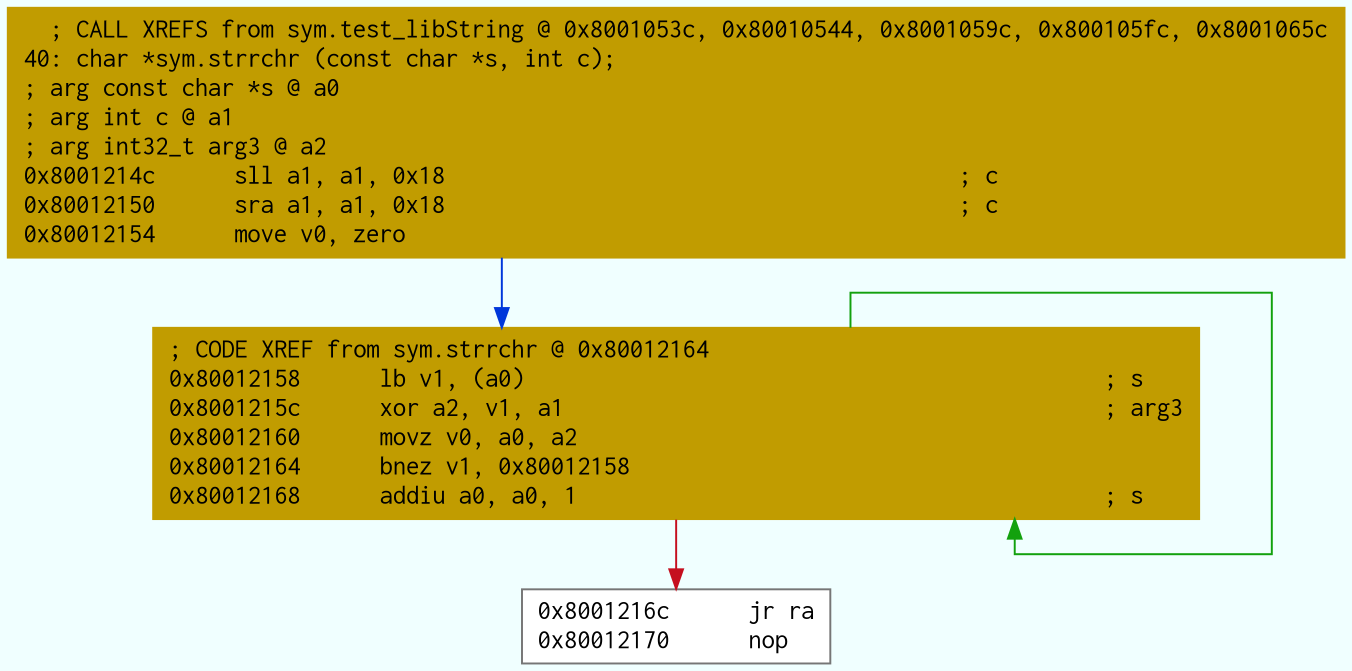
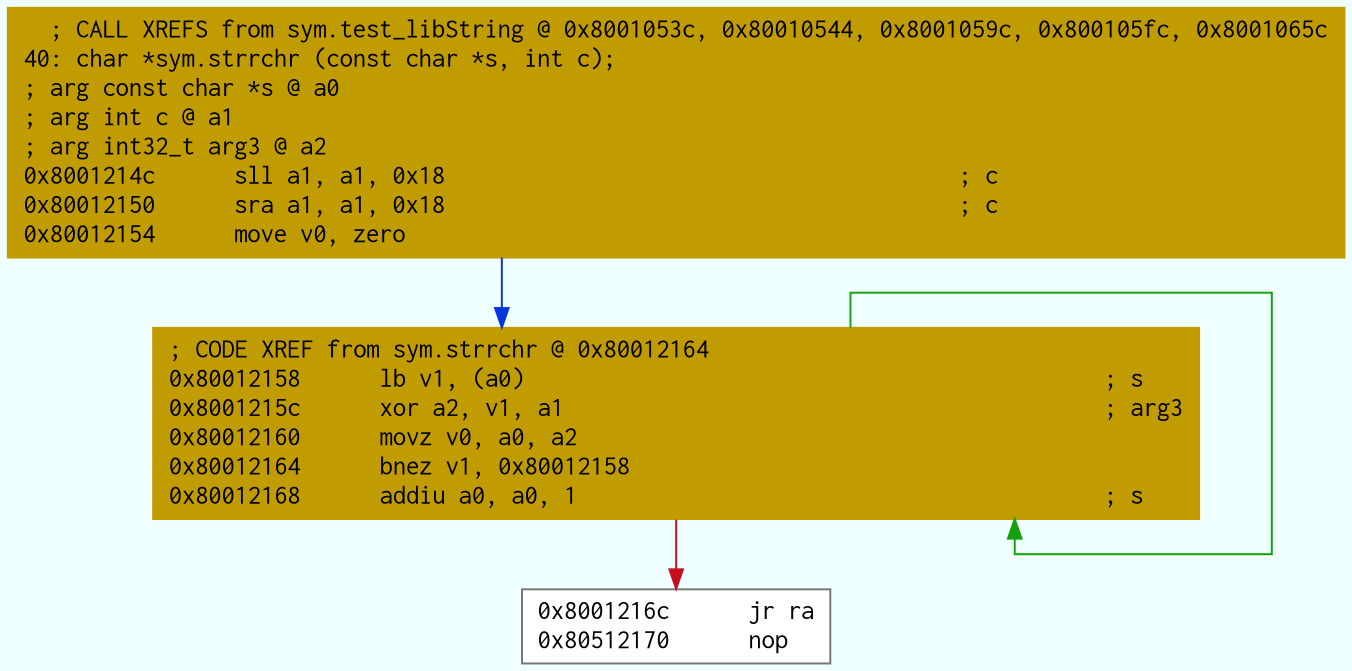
node "0x8001216c      jr ra 0x80012170      nop": label "0x8001216c      jr ra 0x80012170      nop" -> "0x8001216c      jr ra 0x80512170      nop"
